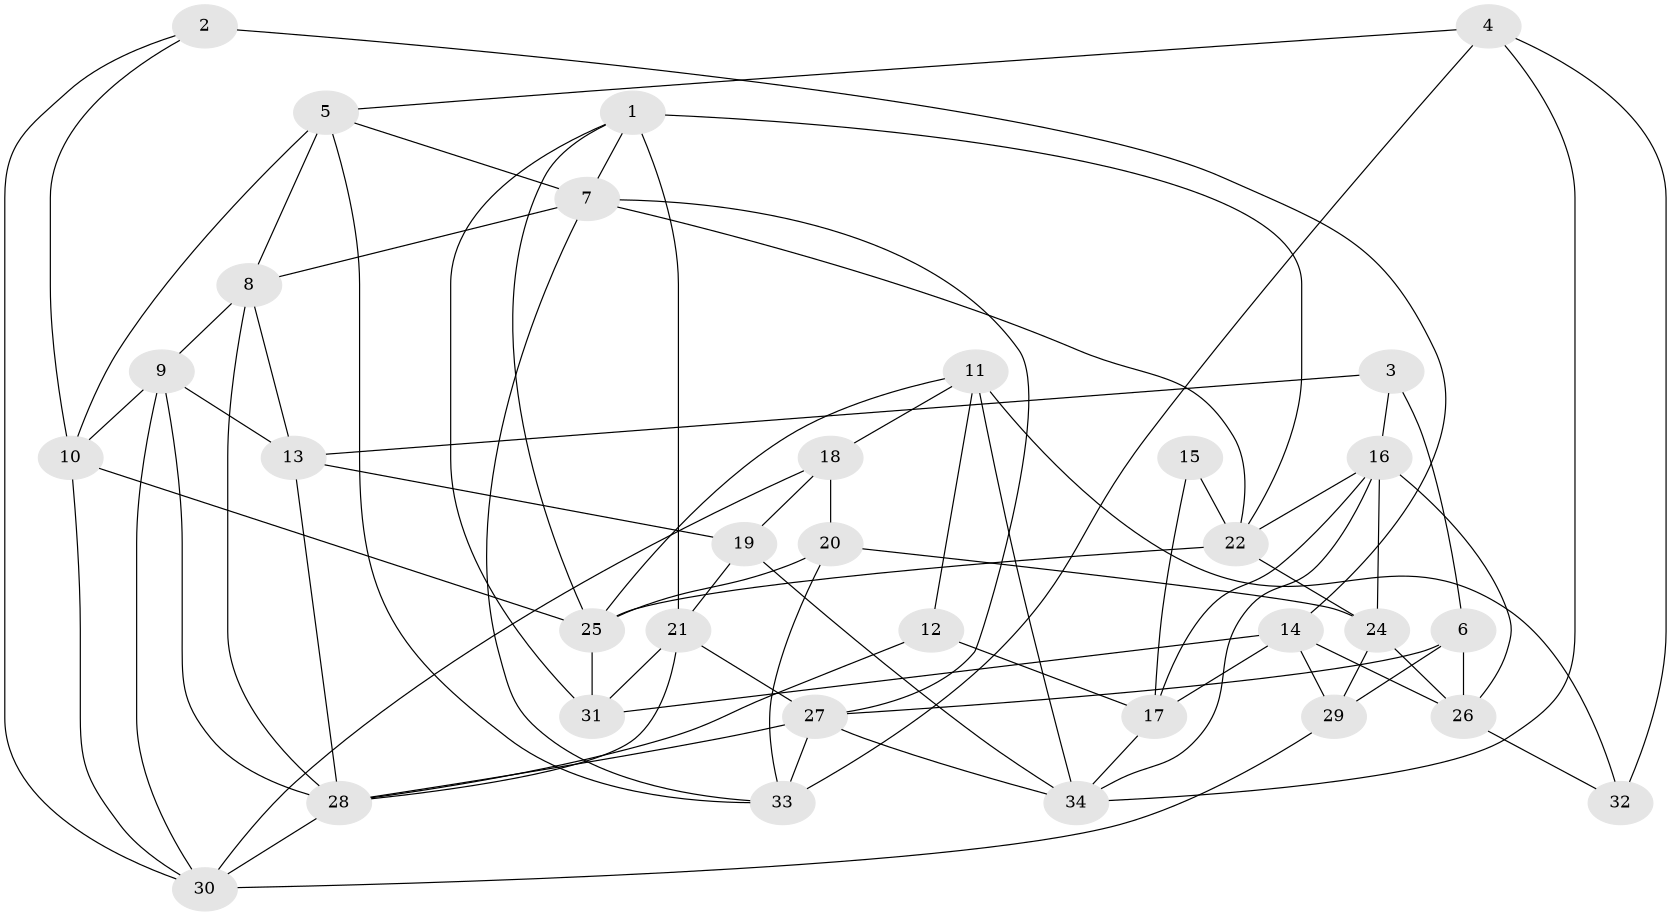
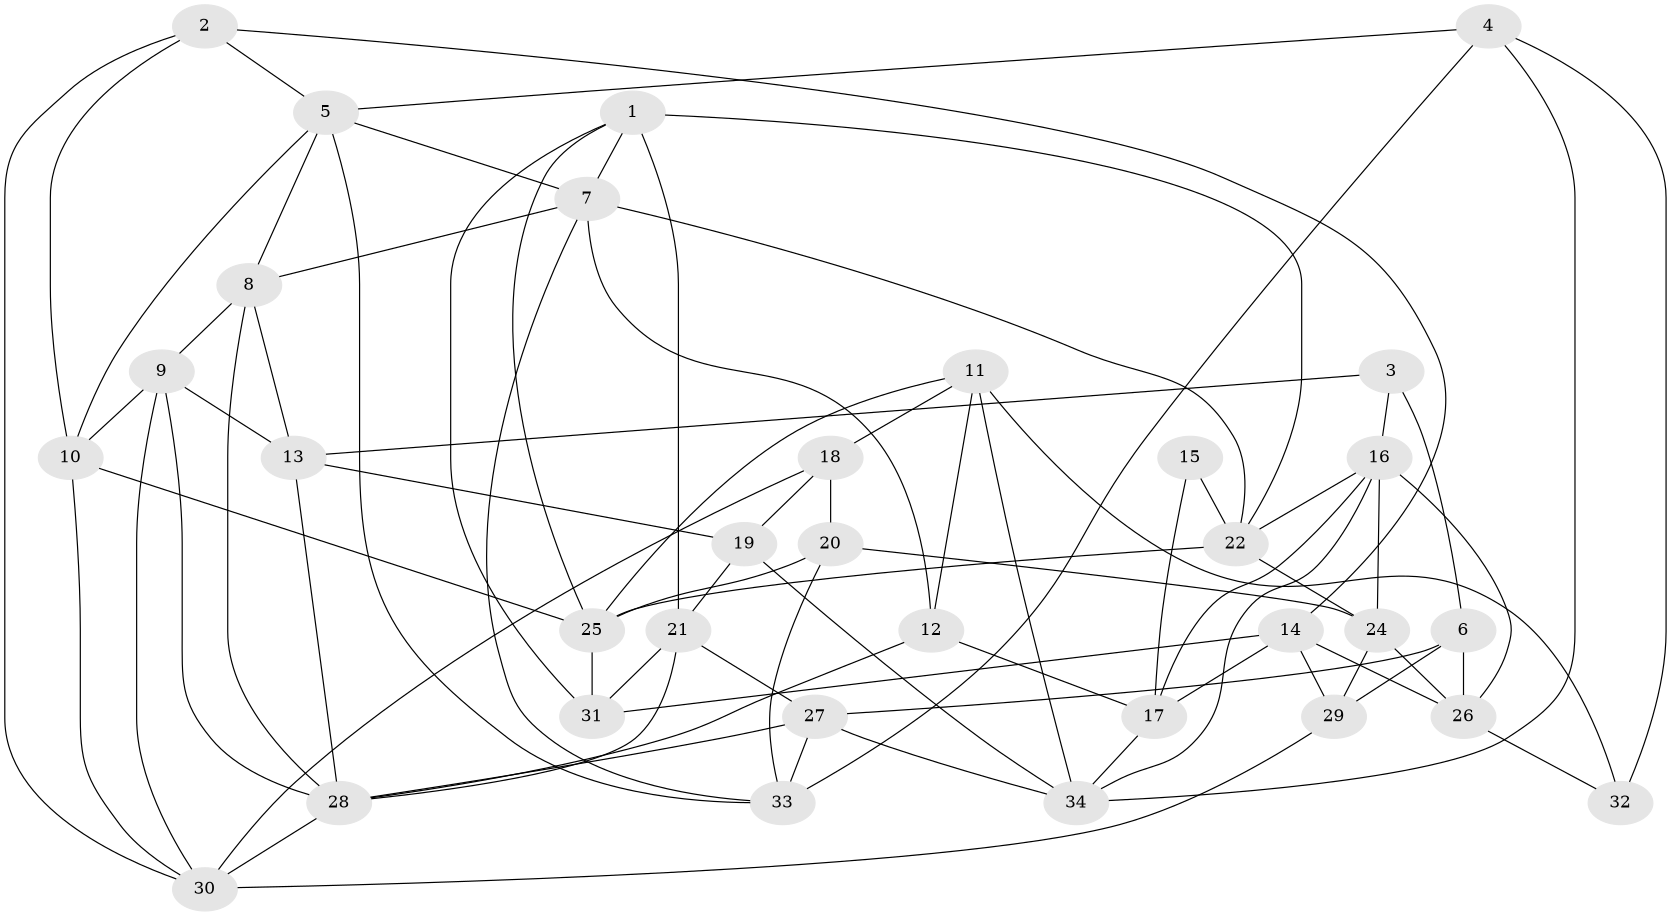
edge "2" -- "5": added
edge "7" -- "27": now "7" -- "12"
